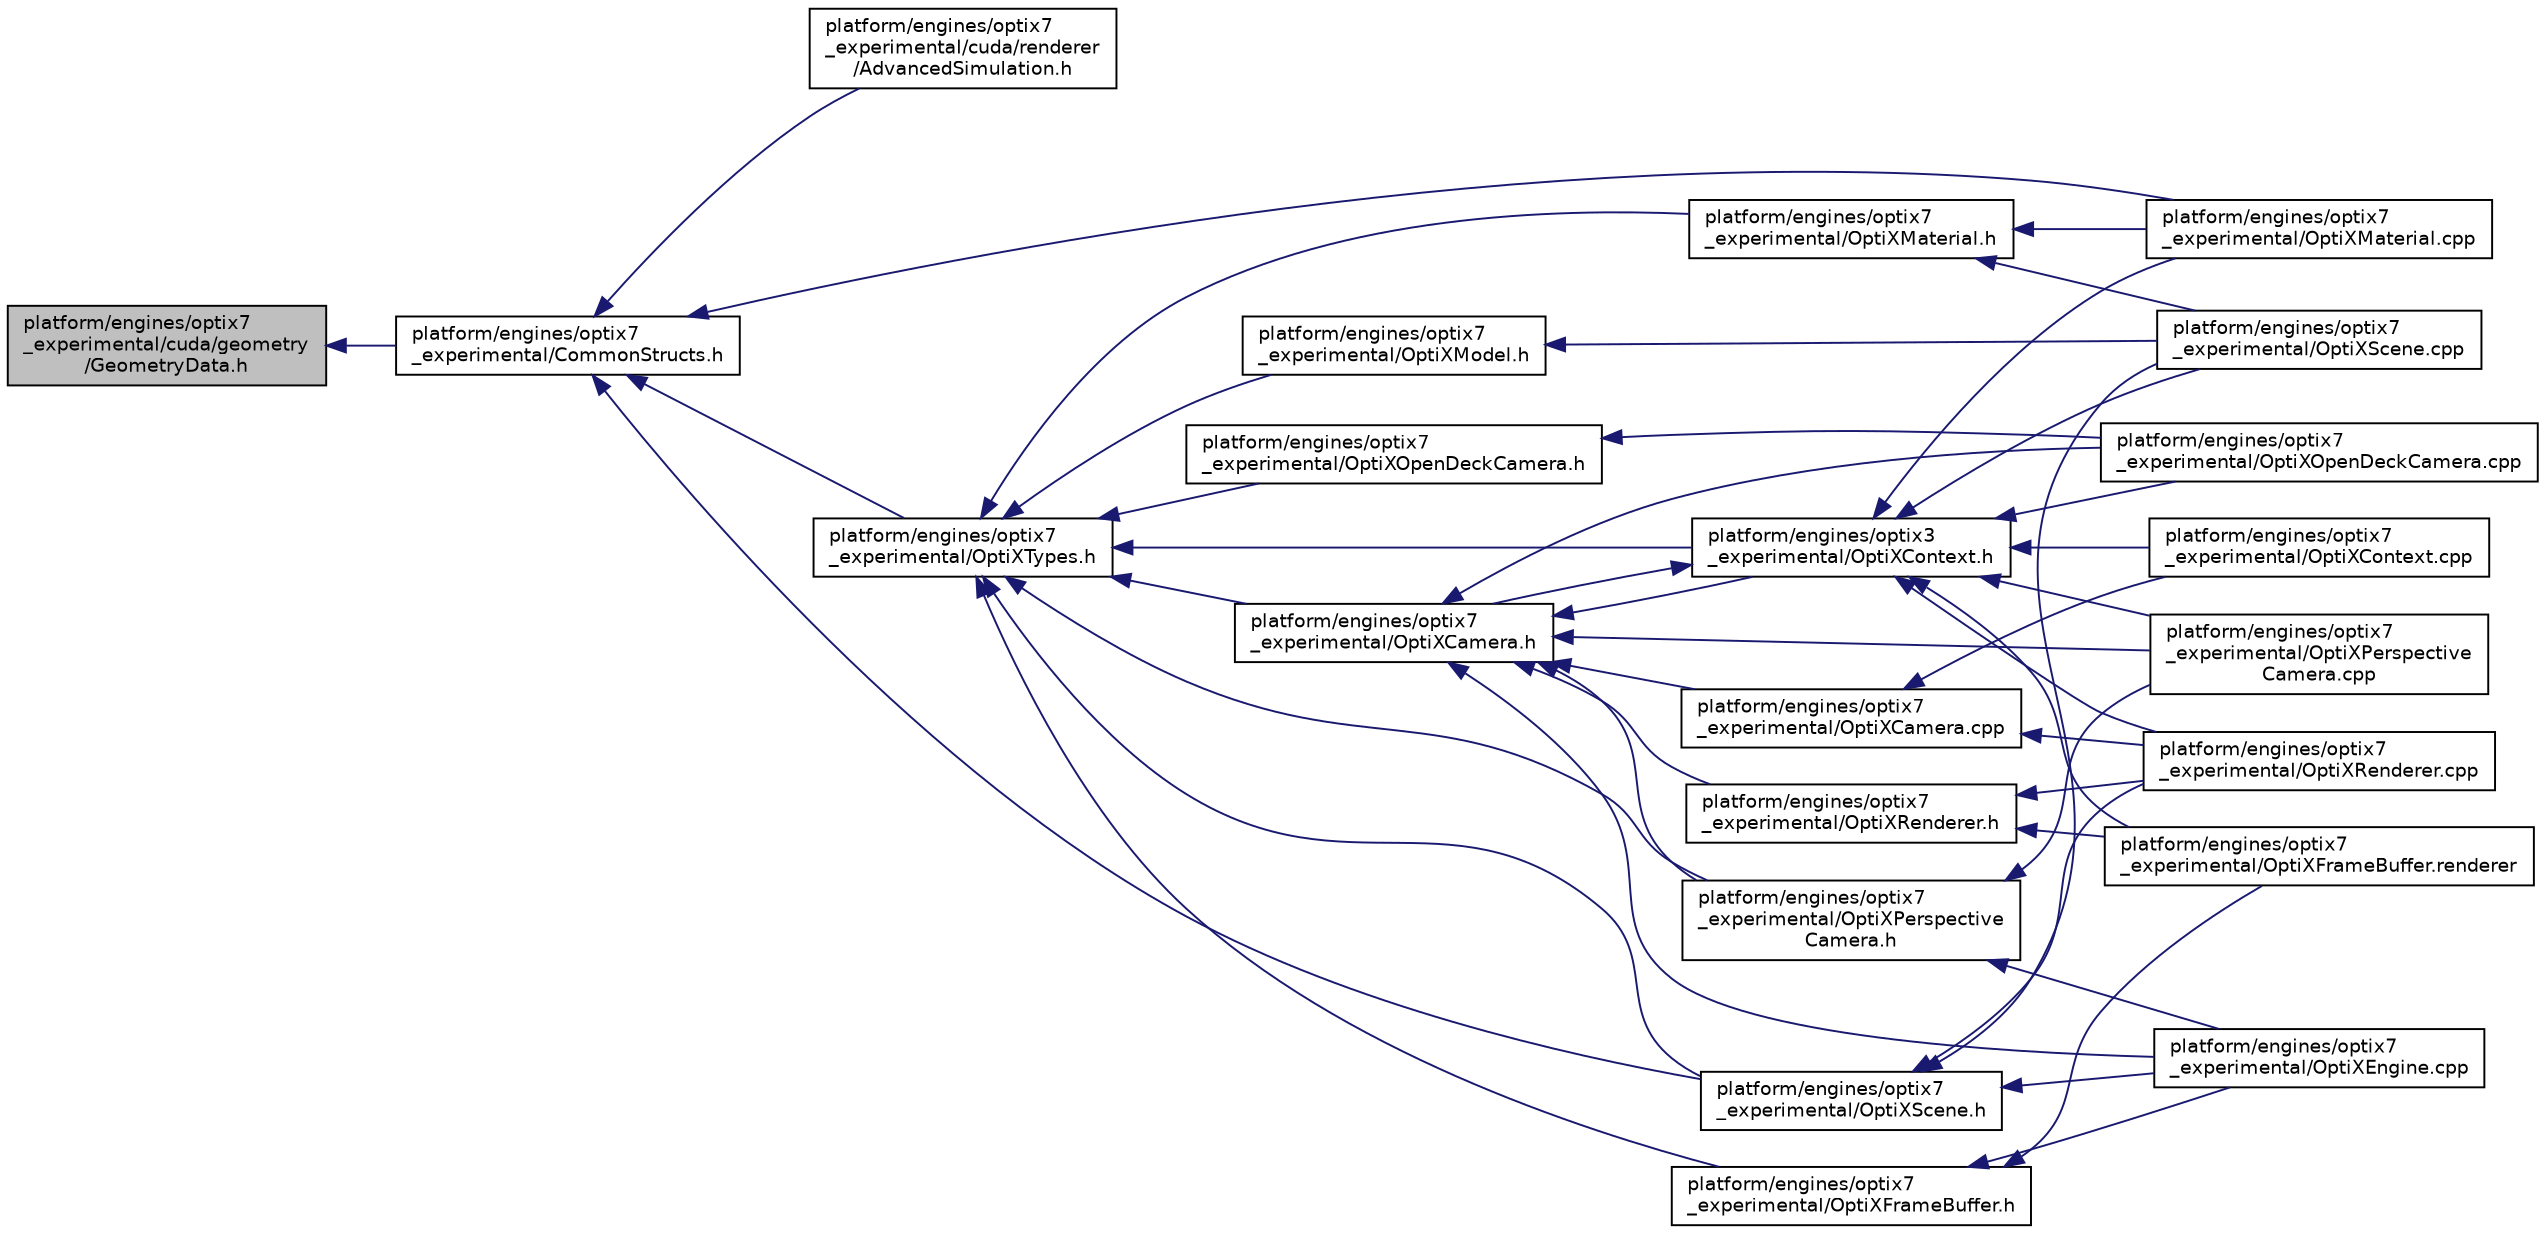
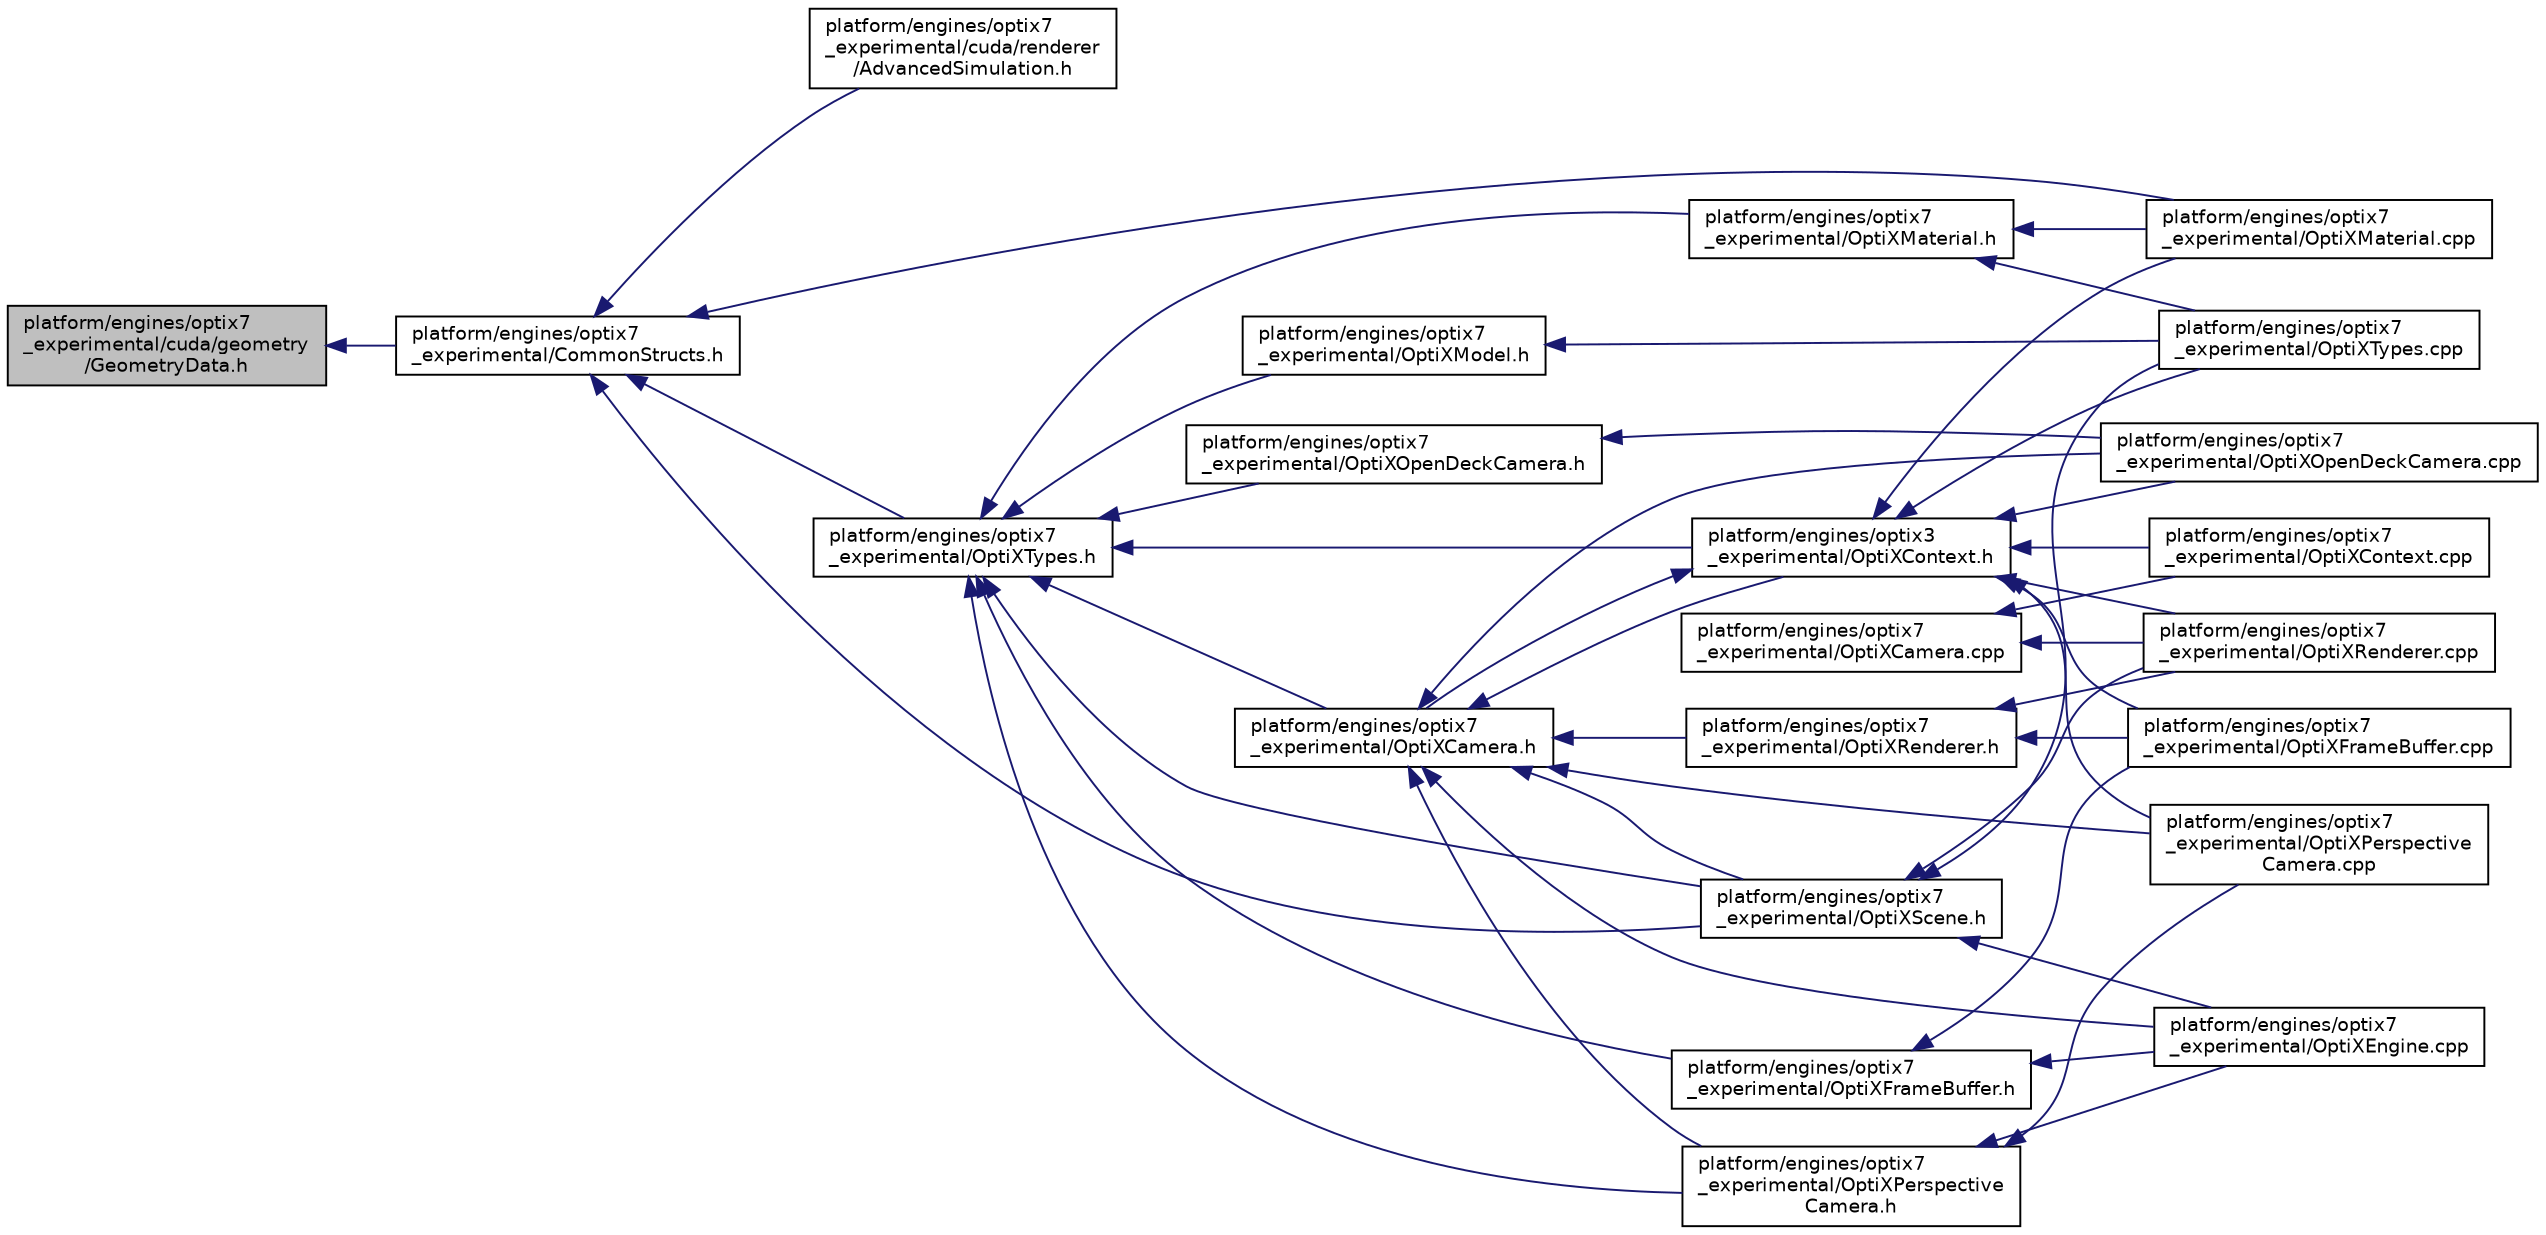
node "platform/engines/optix7 _experimental/OptiXScene.cpp": label "platform/engines/optix7 _experimental/OptiXScene.cpp" -> "platform/engines/optix7 _experimental/OptiXTypes.cpp"
edge "platform/engines/optix7 _experimental/OptiXCamera.cpp" -> "platform/engines/optix7 _experimental/OptiXCamera.h": now "platform/engines/optix7 _experimental/OptiXScene.h" -> "platform/engines/optix7 _experimental/OptiXCamera.h"
node "platform/engines/optix7 _experimental/OptiXFrameBuffer.renderer": label "platform/engines/optix7 _experimental/OptiXFrameBuffer.renderer" -> "platform/engines/optix7 _experimental/OptiXFrameBuffer.cpp"
